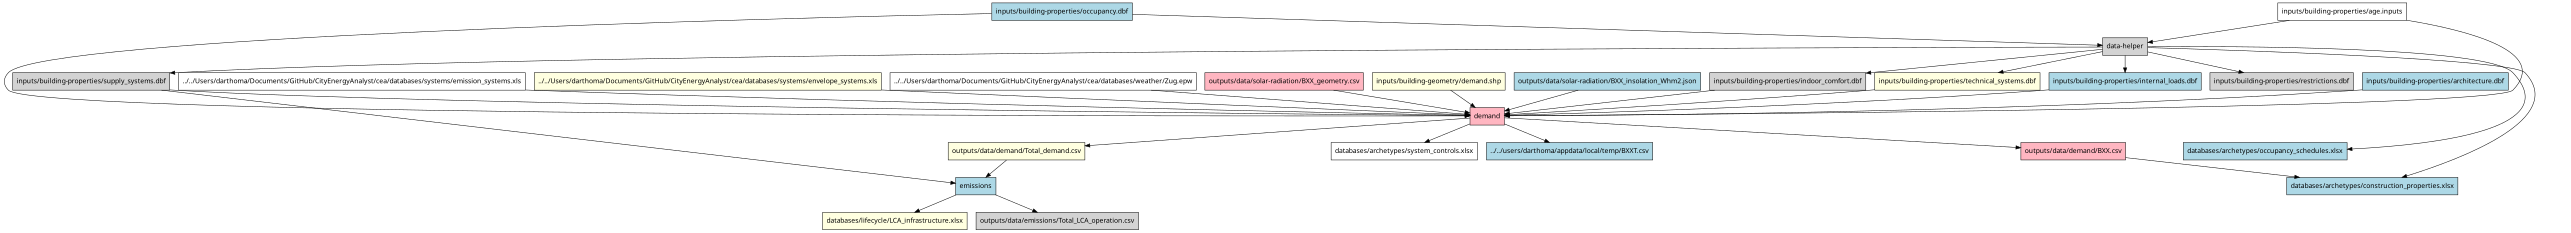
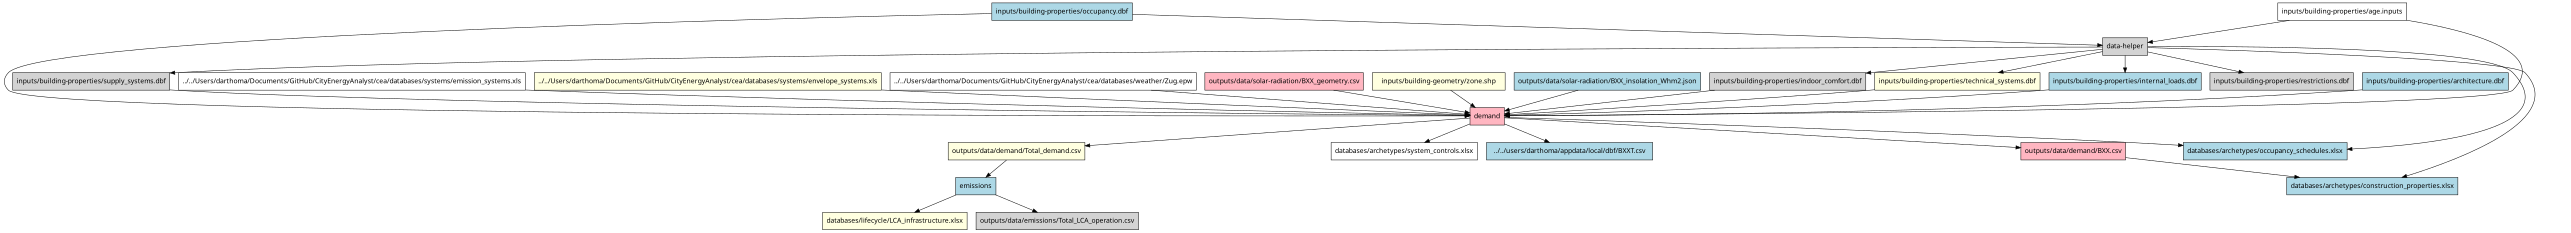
node "inputs/building-geometry/demand.shp": label "inputs/building-geometry/demand.shp" -> "inputs/building-geometry/zone.shp"
edge "demand" -> "databases/archetypes/occupancy_schedules.xlsx": added
edge "inputs/building-properties/supply_systems.dbf" -> "emissions": removed
node "../../users/darthoma/appdata/local/temp/BXXT.csv": label "../../users/darthoma/appdata/local/temp/BXXT.csv" -> "../../users/darthoma/appdata/local/dbf/BXXT.csv"
